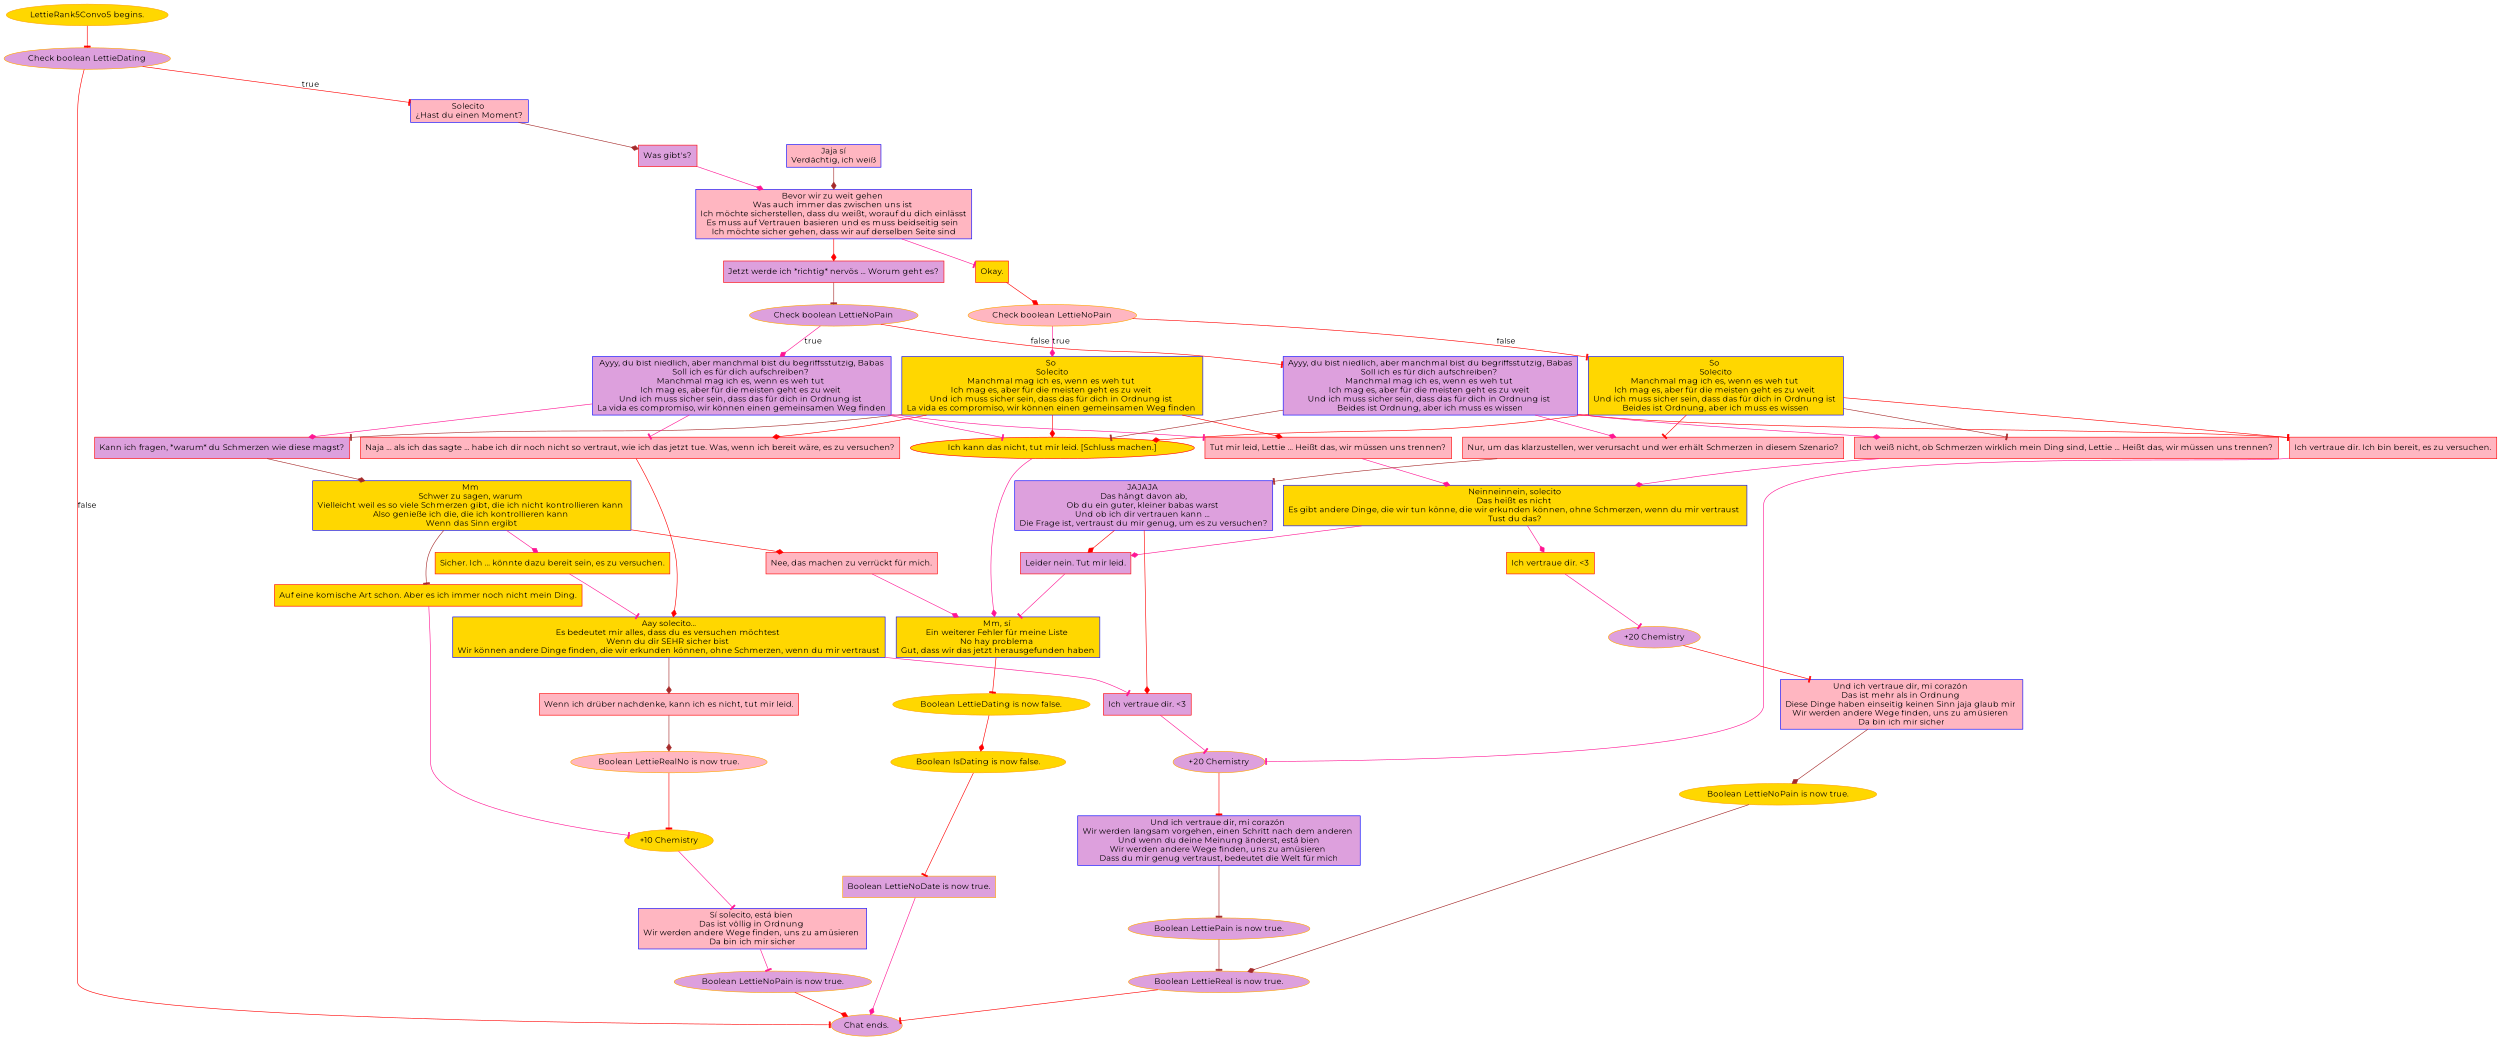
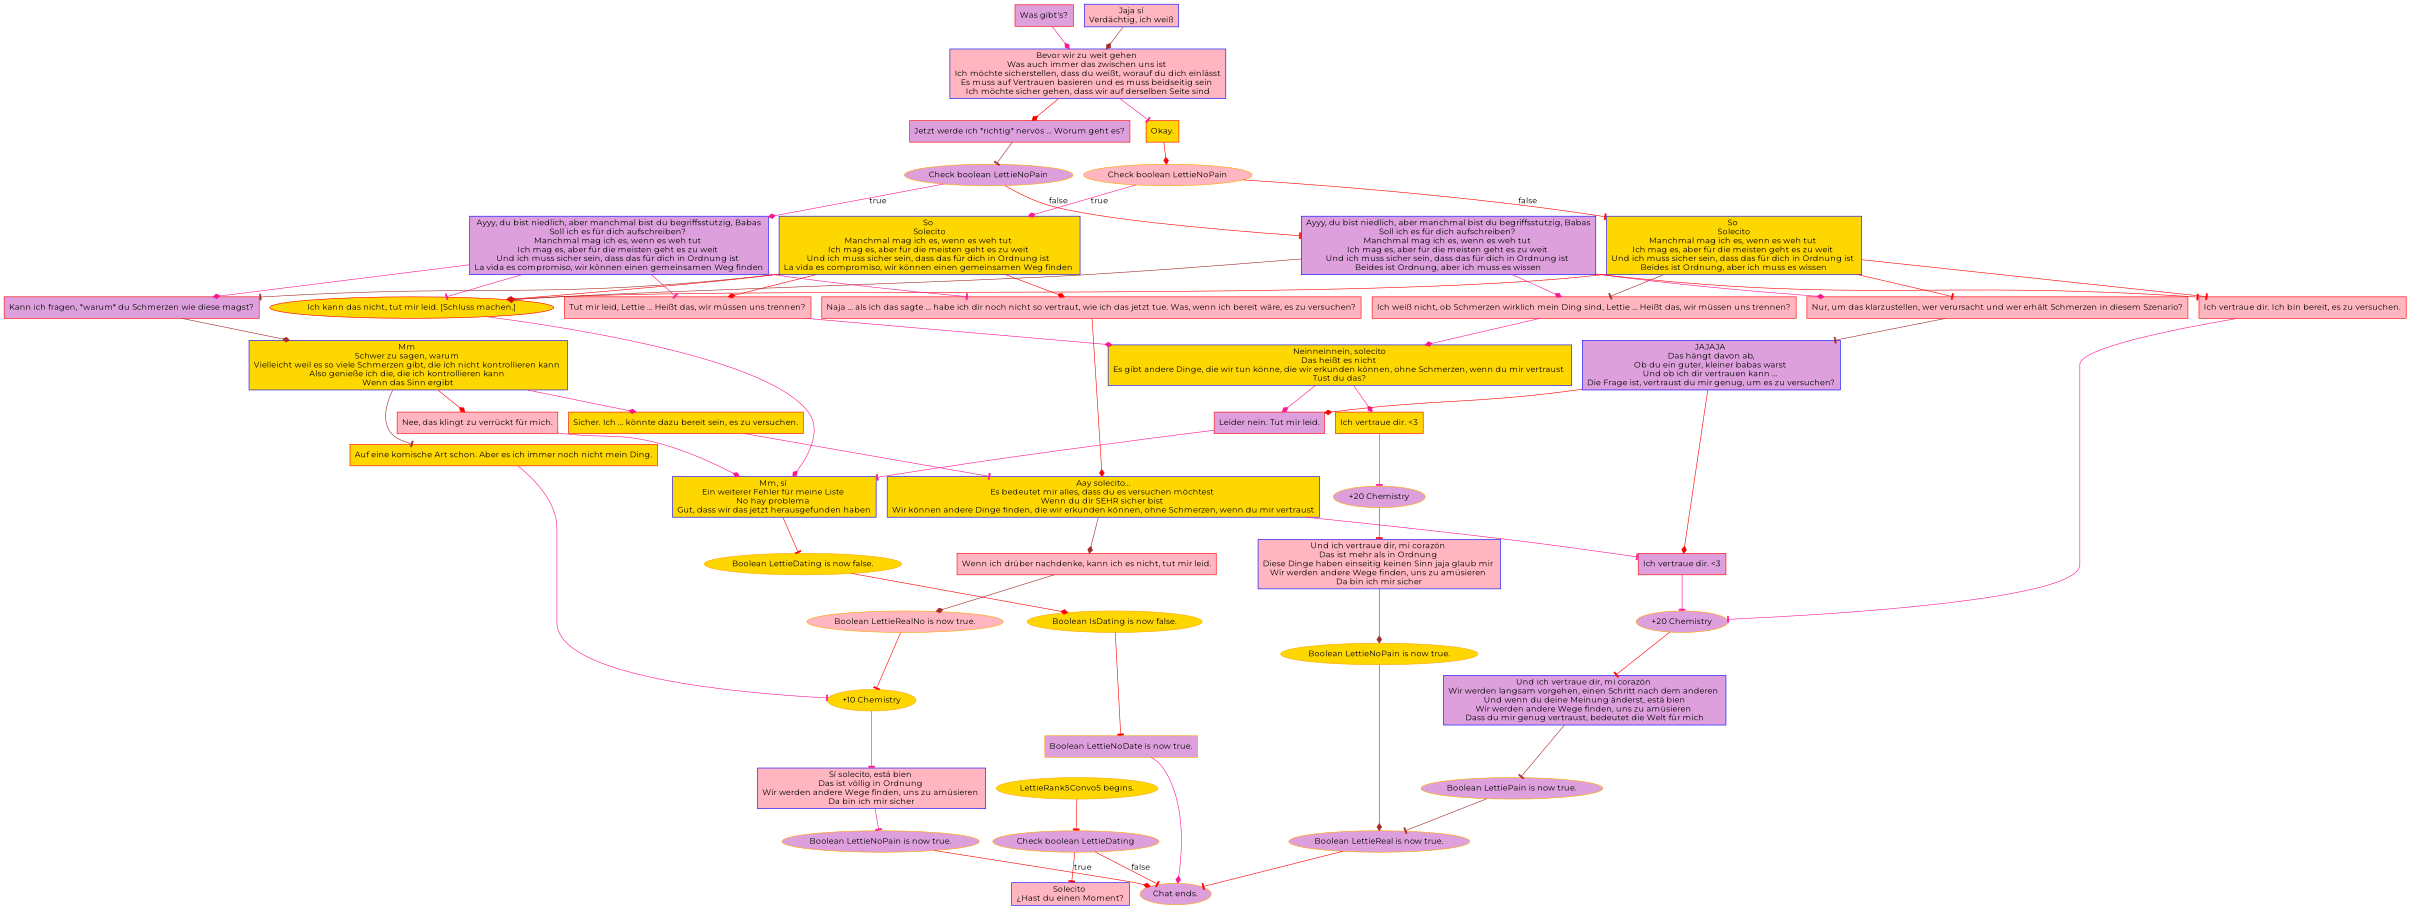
edge "Solecito ¿Hast du einen Moment?" -> "Was gibt's?": removed
node "Nee, das machen zu verrückt für mich.": label "Nee, das machen zu verrückt für mich." -> "Nee, das klingt zu verrückt für mich."
